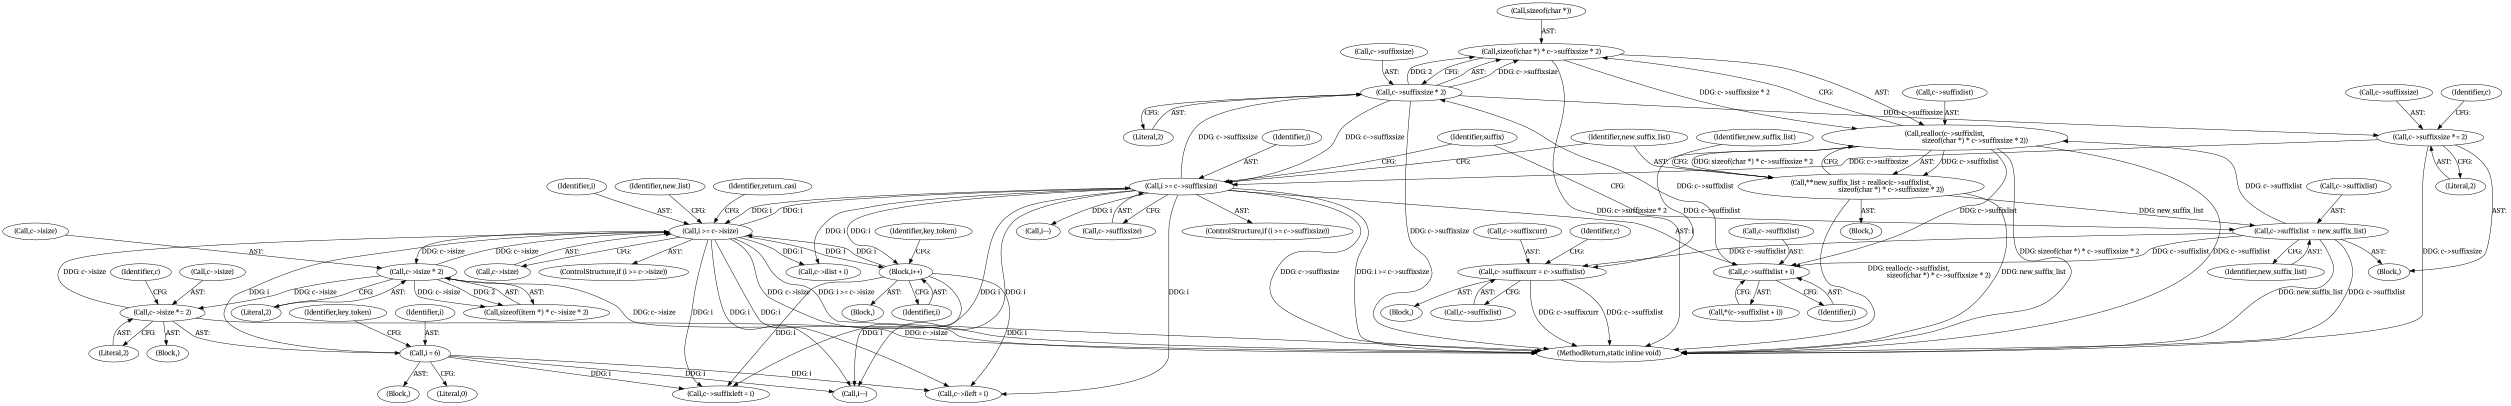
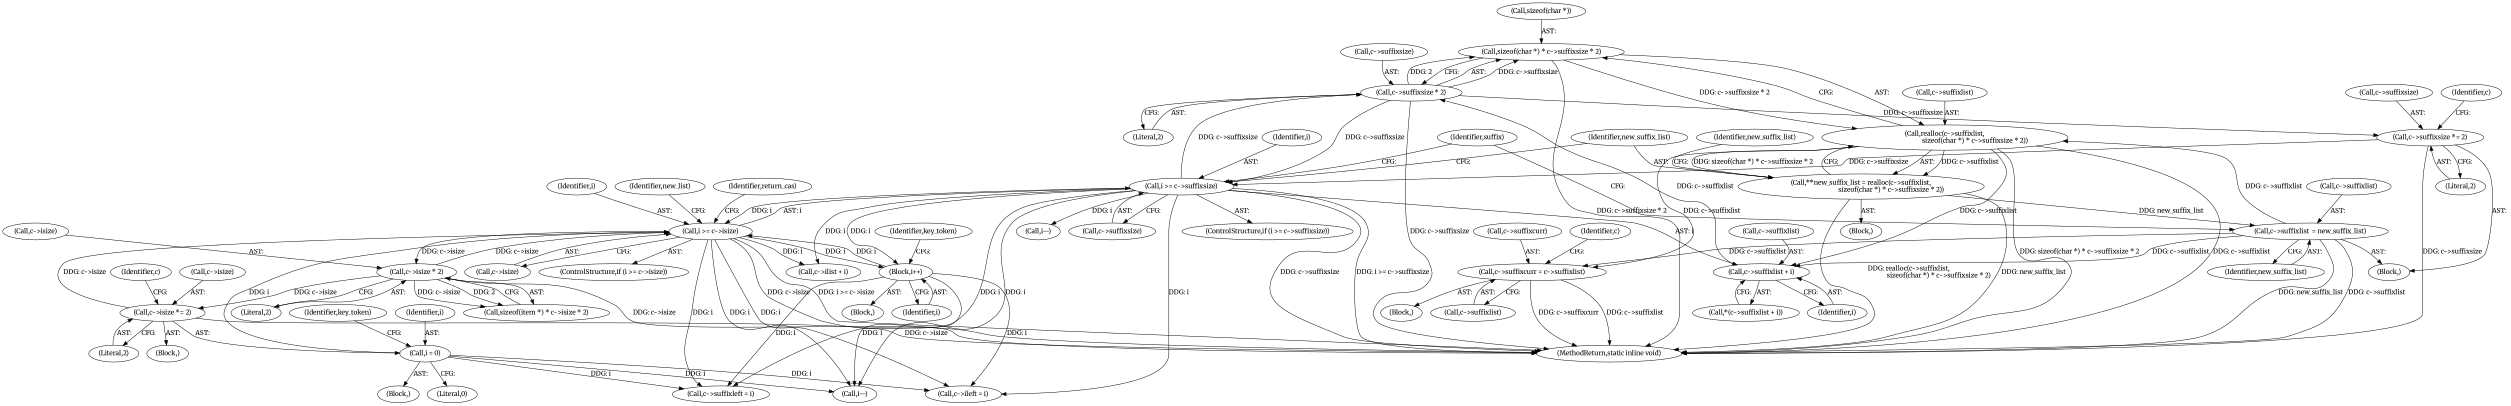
edge "(Call,i >= c->isize)" -> "(Call,i >= c->suffixsize)": label "DDG: i" -> "AST: i"
edge "(Call,sizeof(item *) * c->isize * 2)" -> "(Call,c->isize * 2)": label "AST: " -> "CFG: "
node "(Call,i = 6)": label "(Call,i = 6)" -> "(Call,i = 0)"
